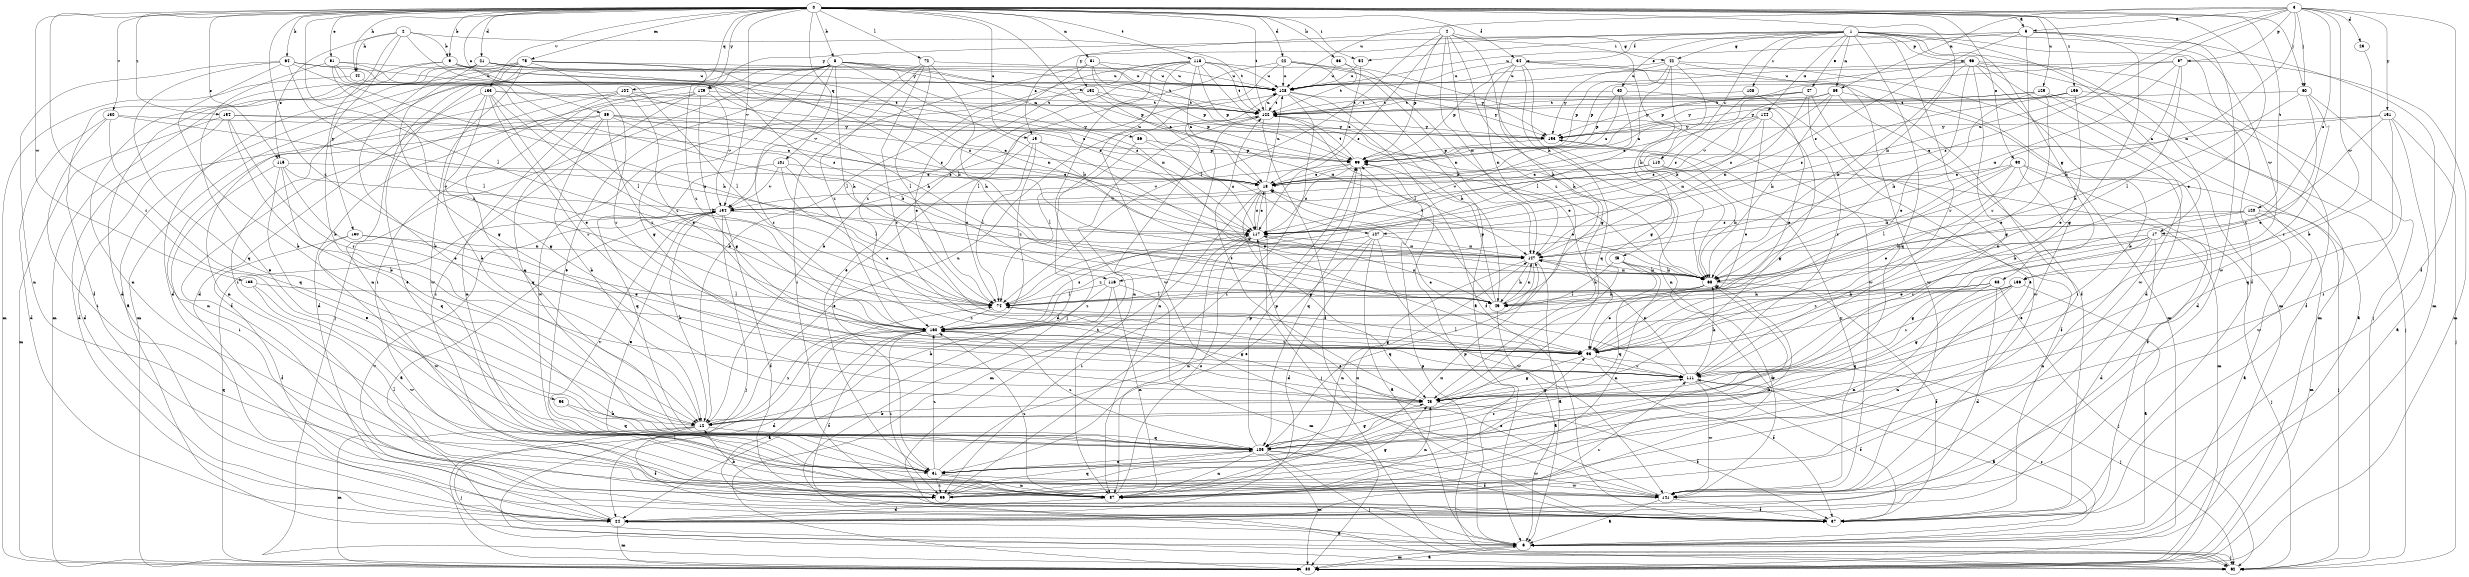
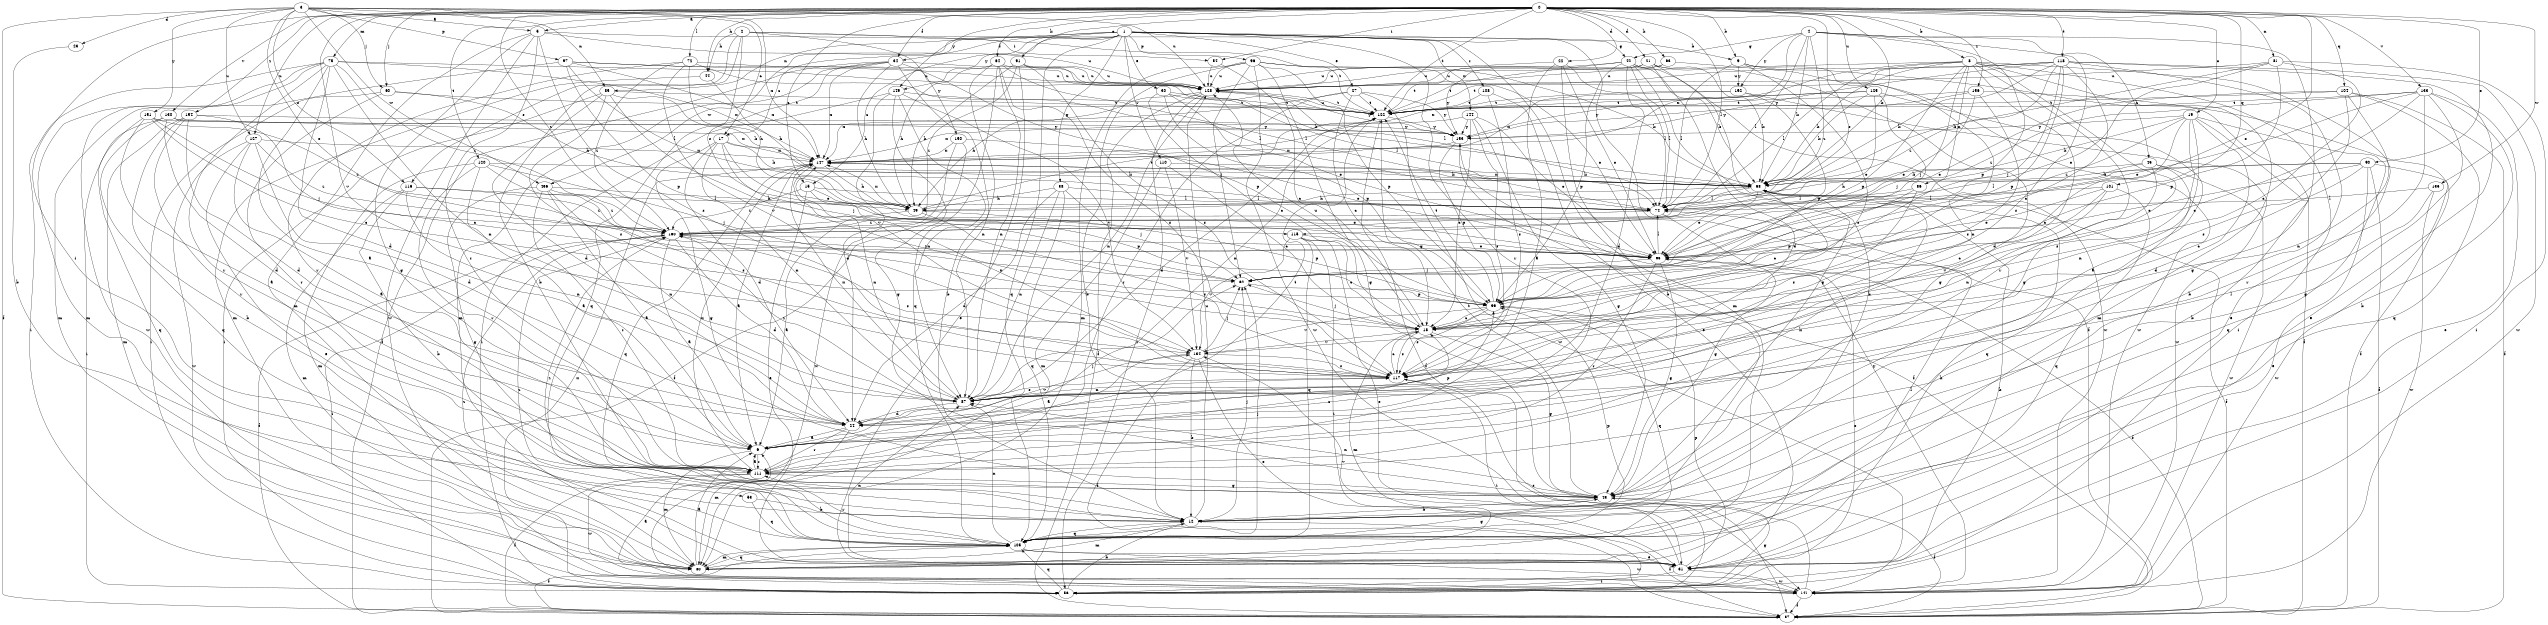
node "89": label "89" -> "19"
edge "22" -> "147": now "153" -> "147"
edge "60" -> "93": now "3" -> "93"
node "136": label "136" -> "436"
edge "87" -> "43": reversed
edge "80" -> "134": now "80" -> "105"
